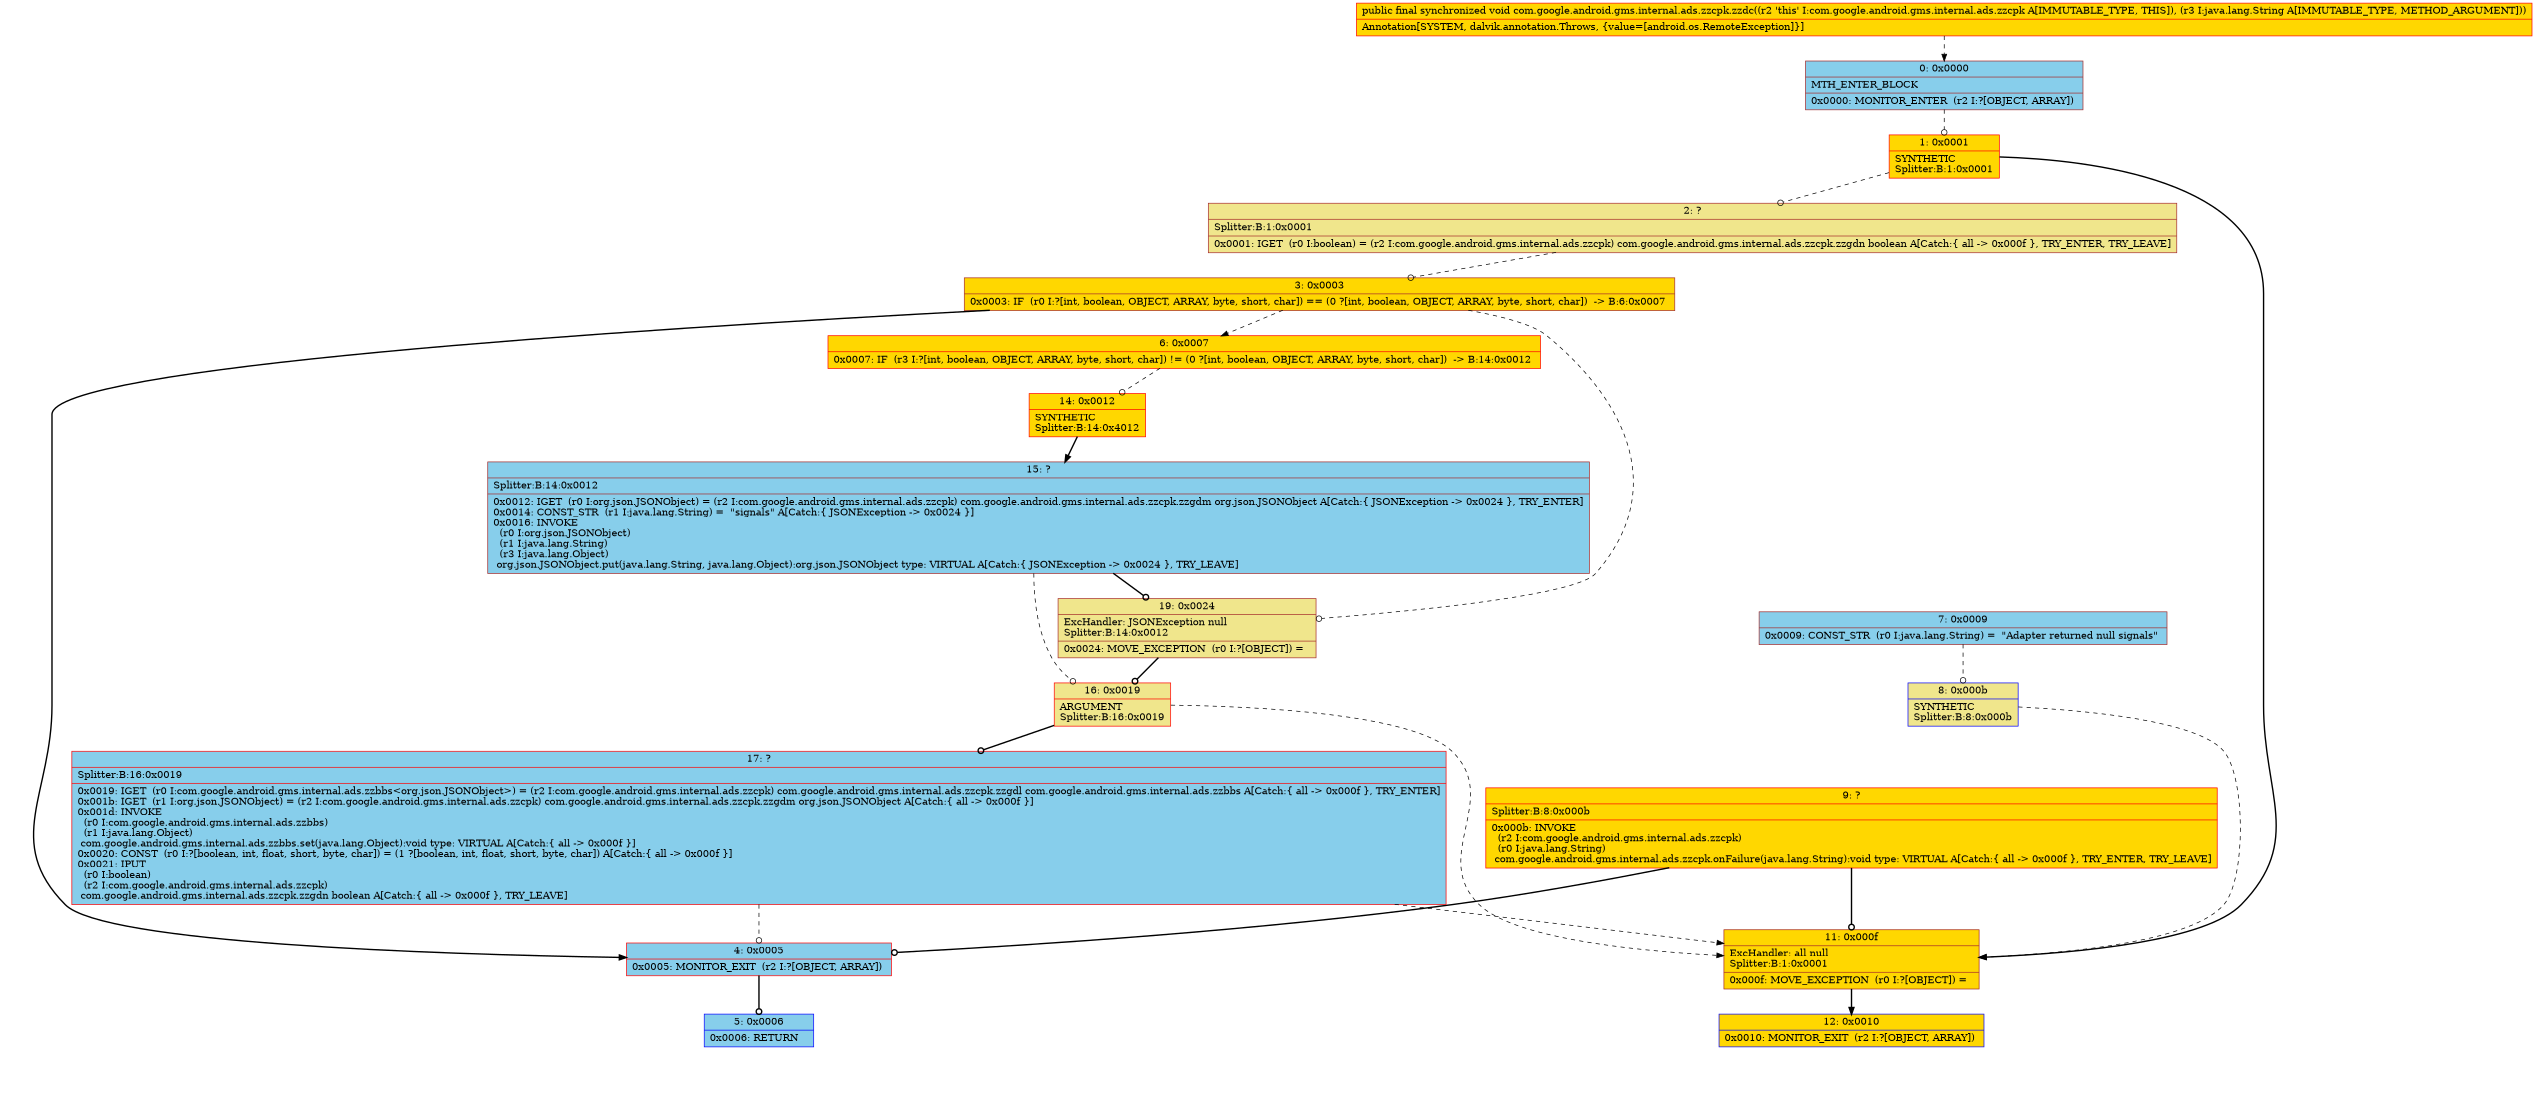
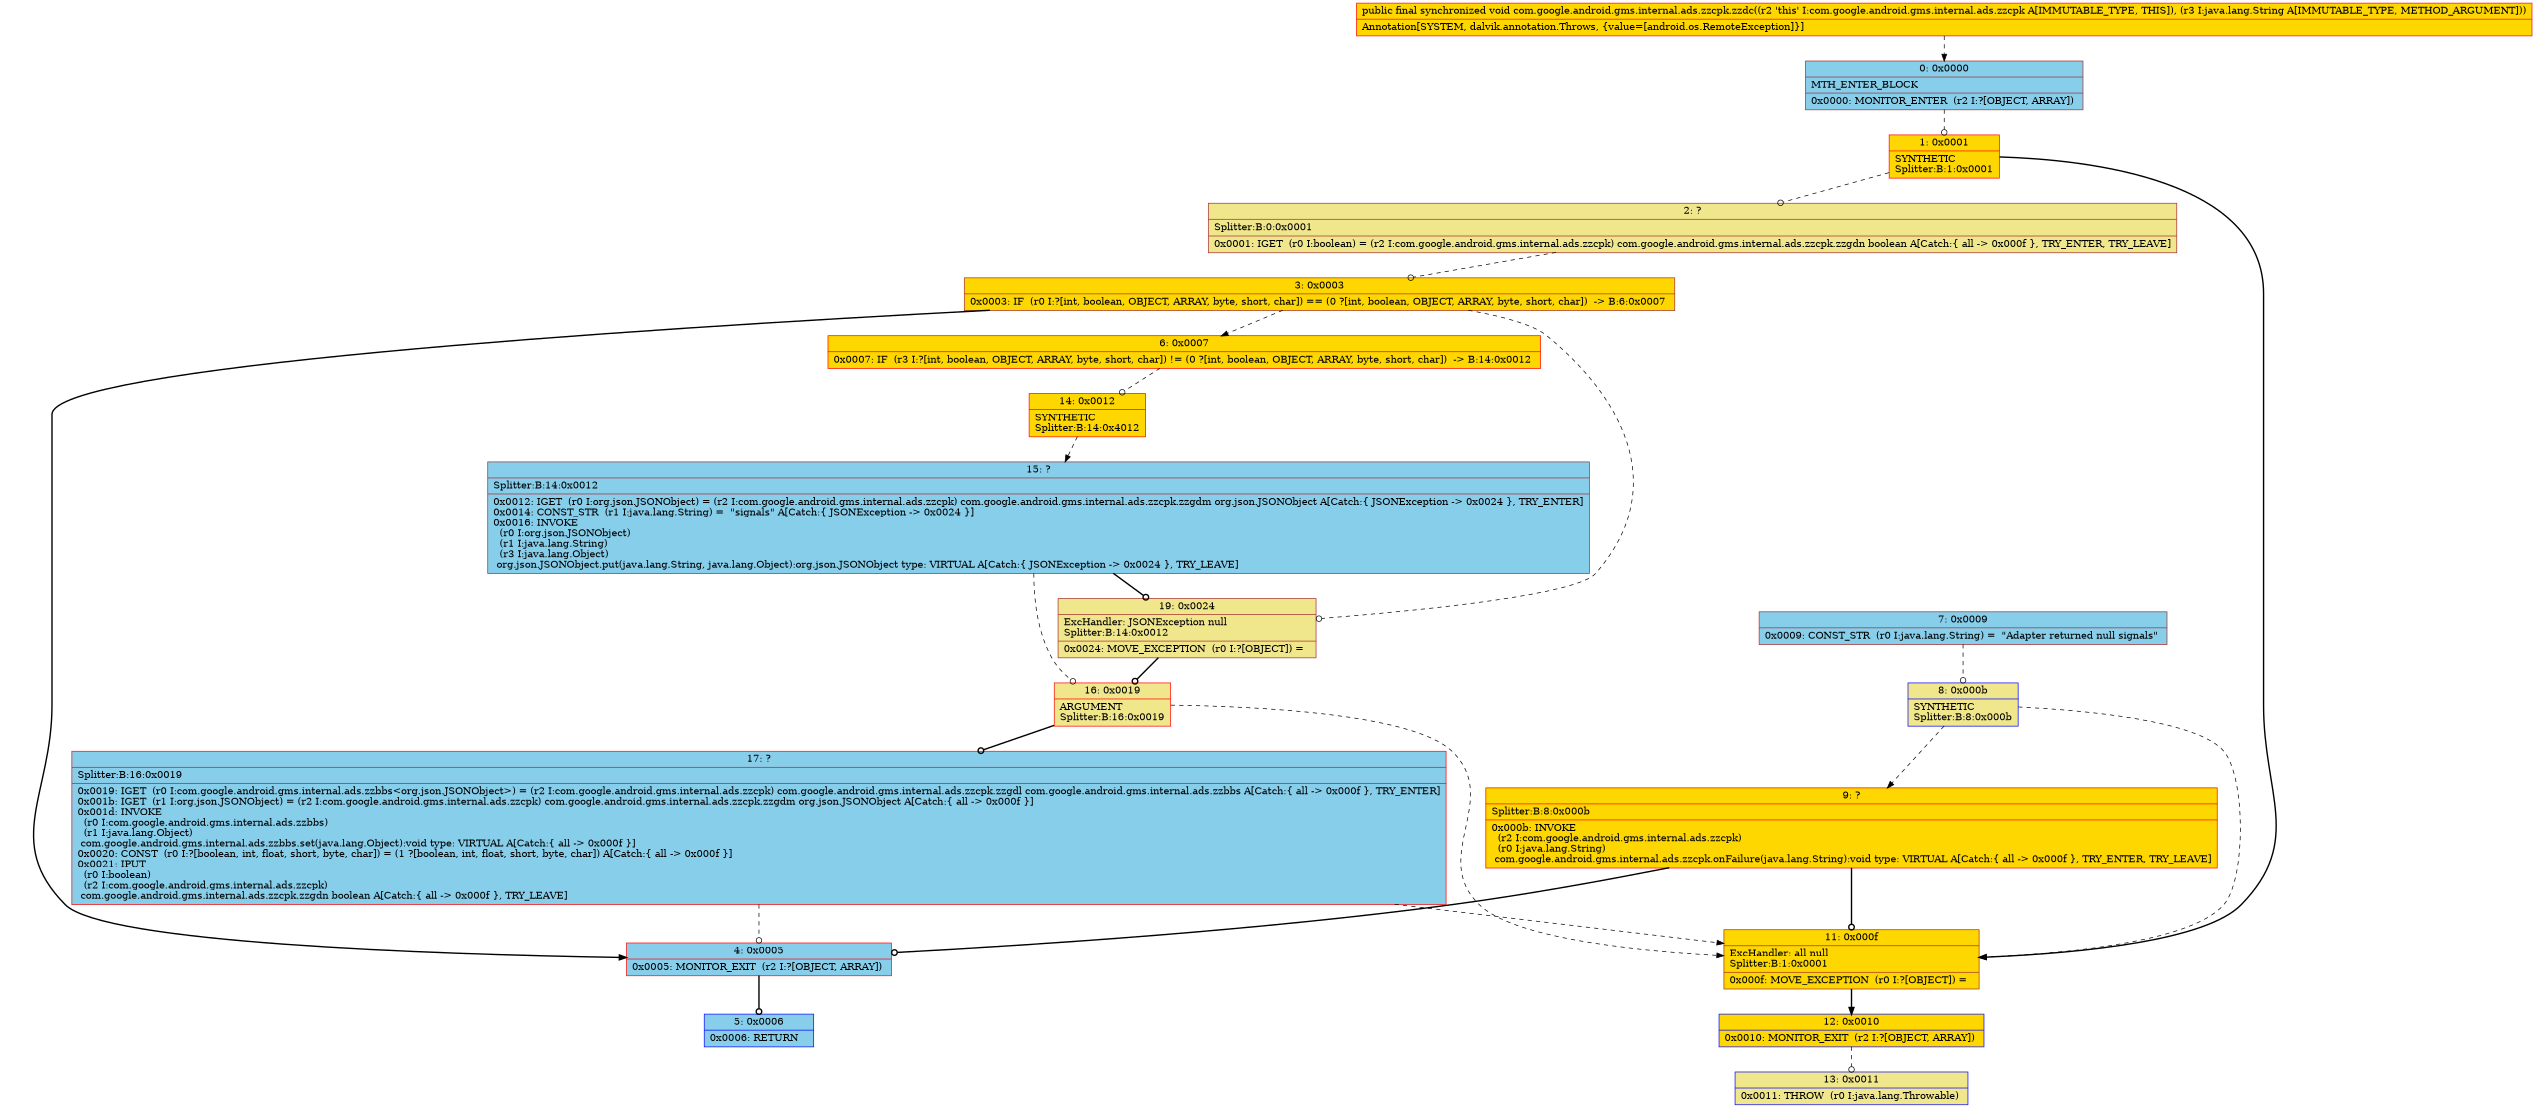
node "2: ?": text "Splitter:B:1:0x0001" -> "Splitter:B:0:0x0001"
edge "14: 0x0012" -> "15: ?": style bold -> dashed
edge "8: 0x000b" -> "9: ?": added
node "13: 0x0011": added
